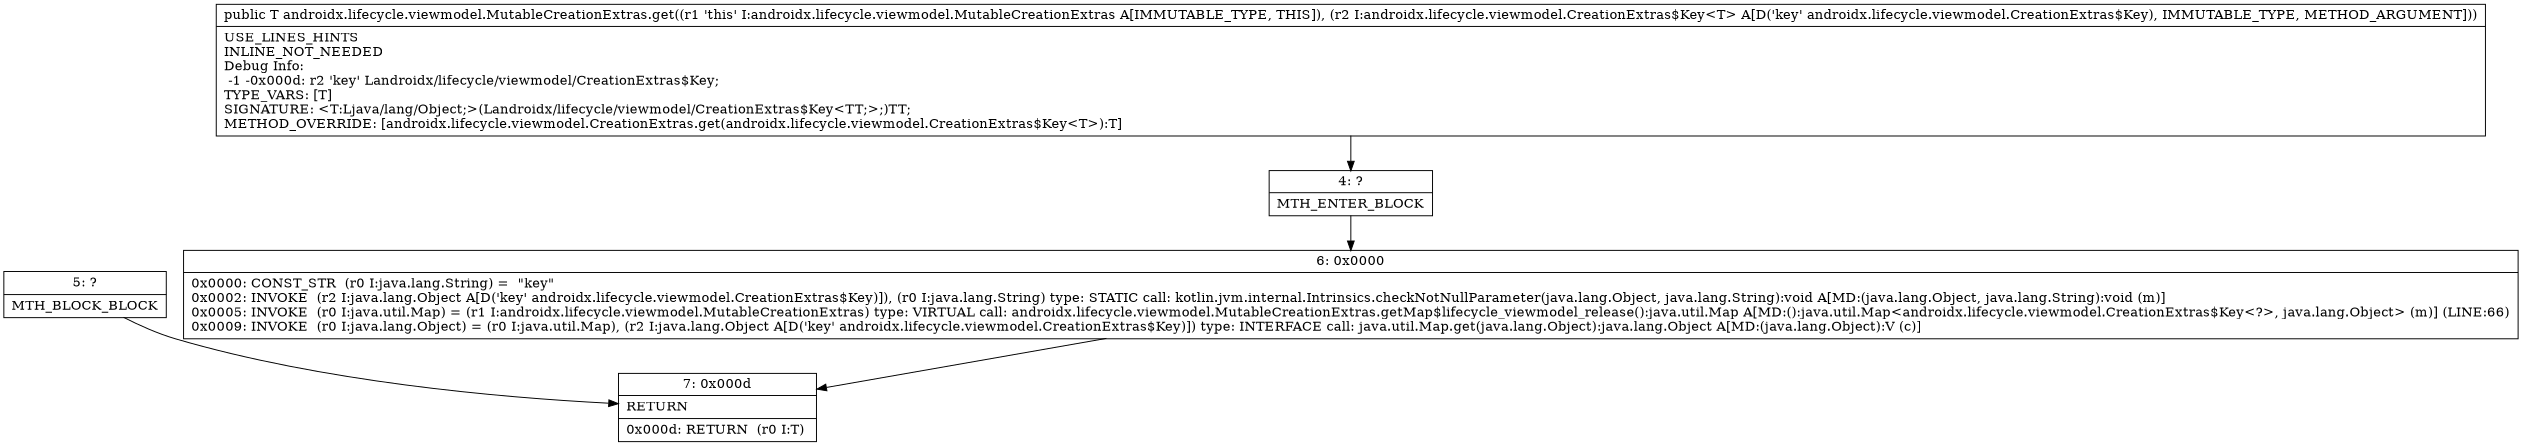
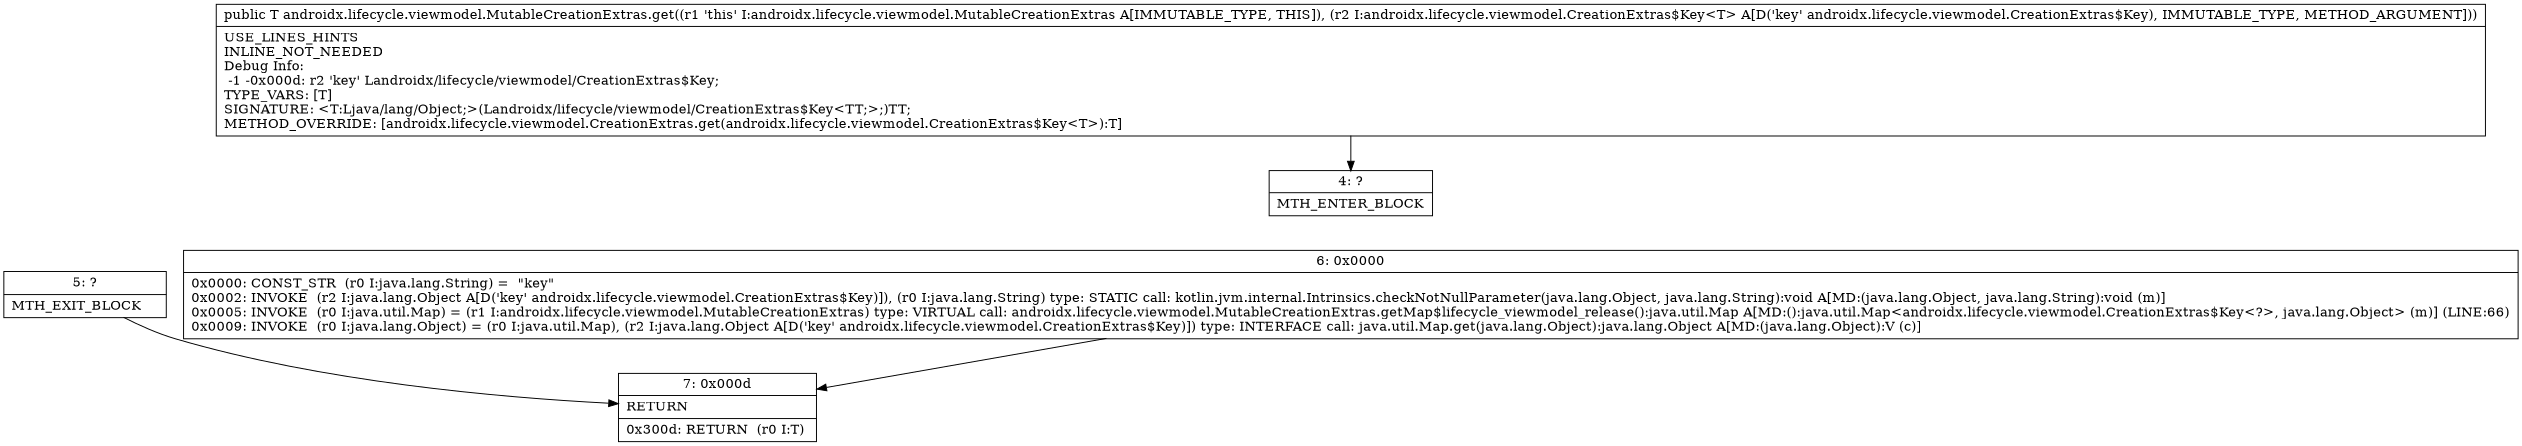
edge "4: ?" -> "6: 0x0000": removed
node "5: ?": text "MTH_BLOCK_BLOCK" -> "MTH_EXIT_BLOCK"
node "7: 0x000d": text "0x000d: RETURN  (r0 I:T)" -> "0x300d: RETURN  (r0 I:T)"
